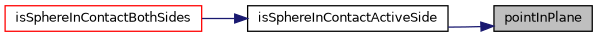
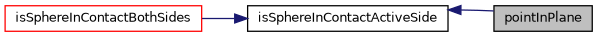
edge "isSphereInContactActiveSide" -> "pointInPlane": reversed
